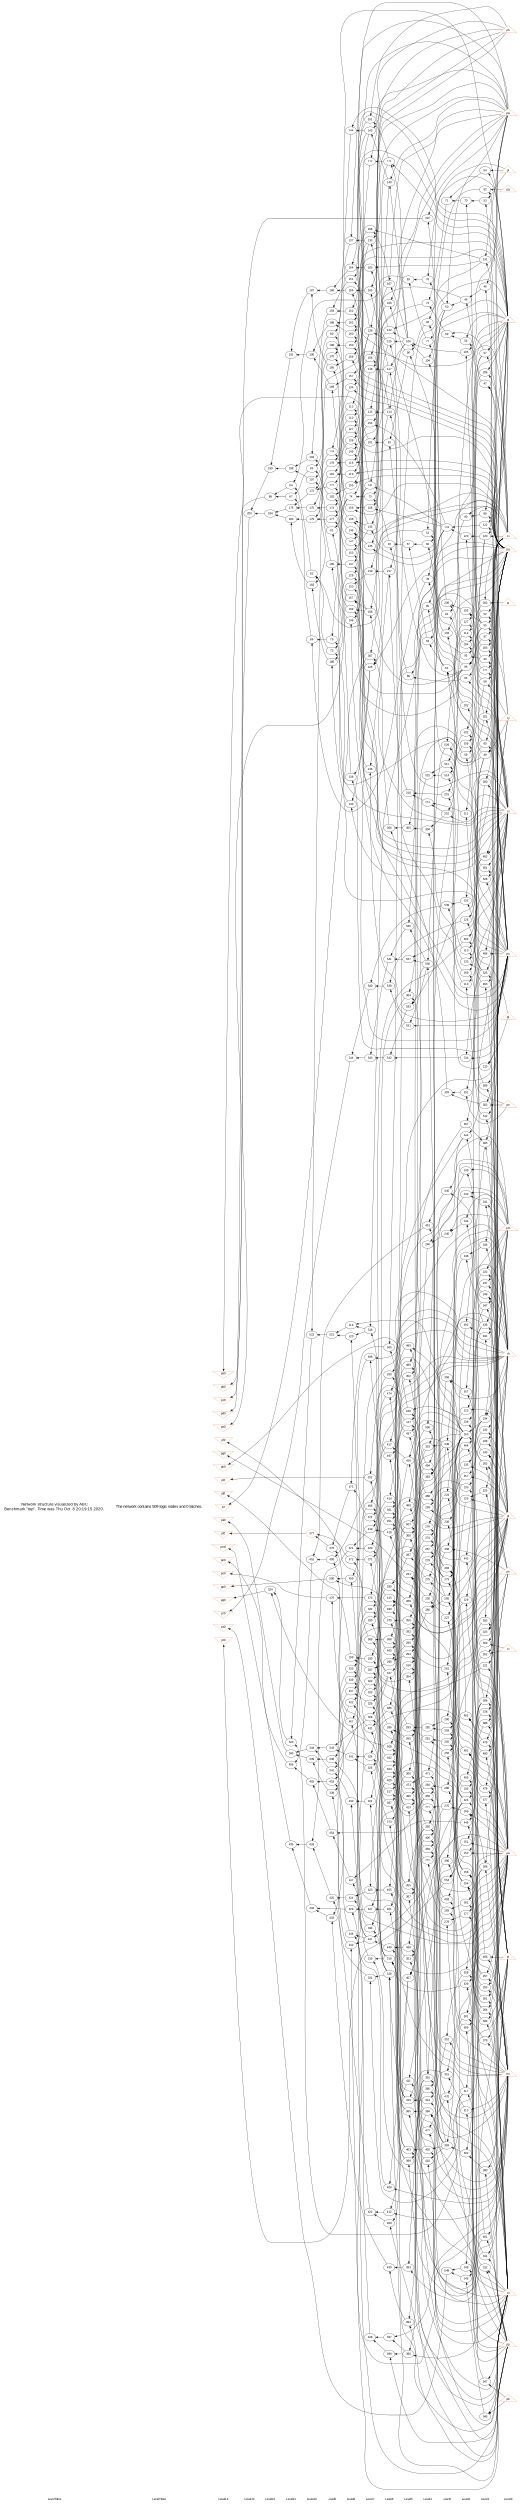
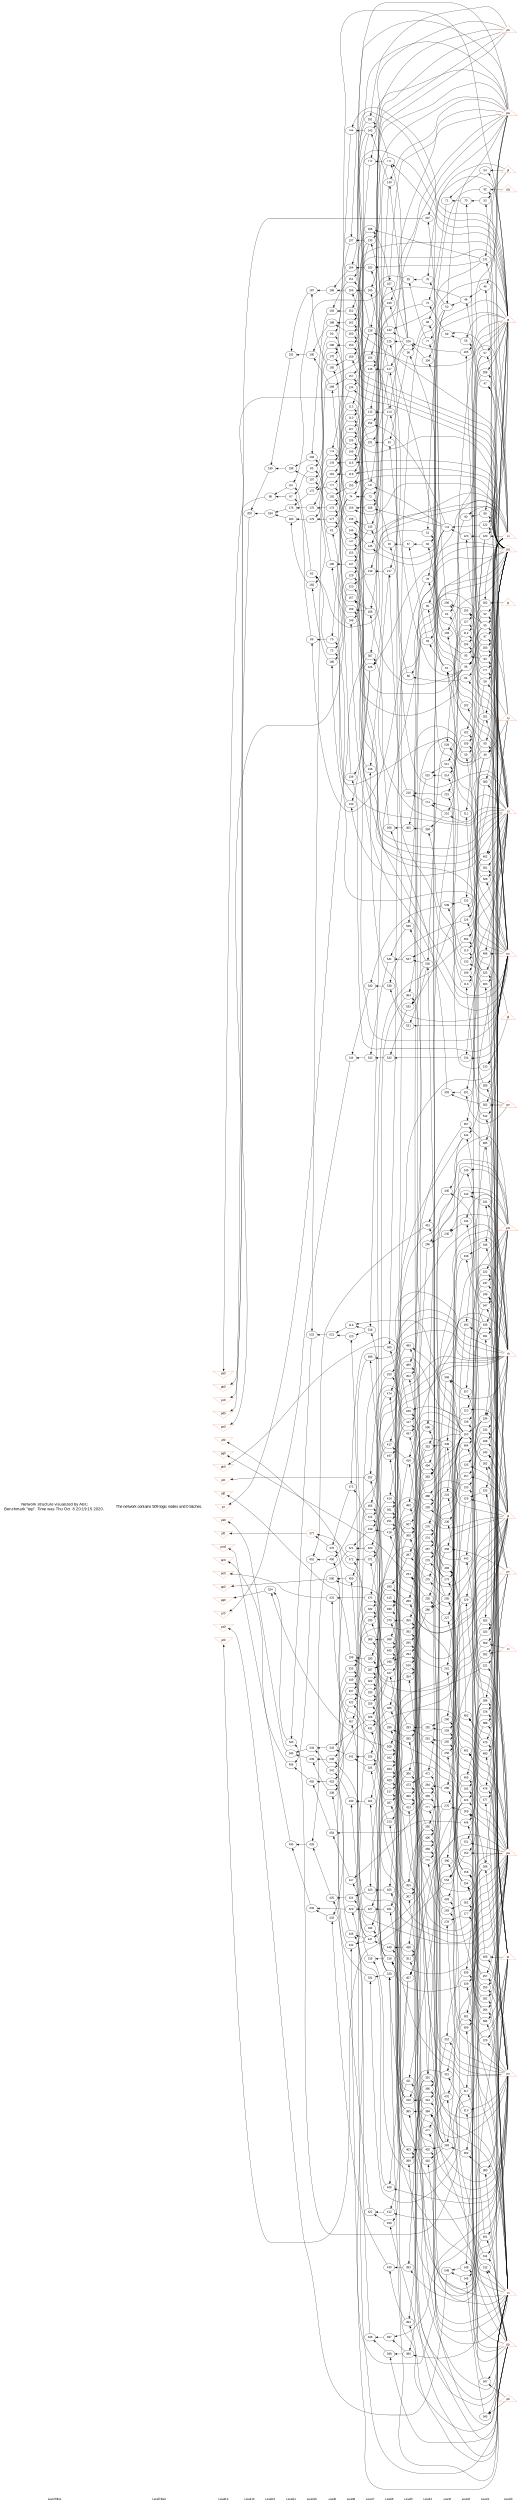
edge "487" -> "485": reversed
